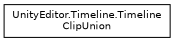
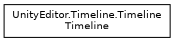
node "UnityEditor.Timeline.Timeline ClipUnion": label "UnityEditor.Timeline.Timeline ClipUnion" -> "UnityEditor.Timeline.Timeline Timeline"
